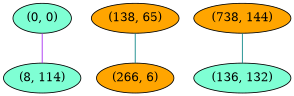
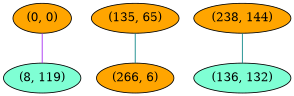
node "(0, 0)": fillcolor aquamarine -> orange
node "(138, 65)": label "(138, 65)" -> "(135, 65)"
node "(738, 144)": label "(738, 144)" -> "(238, 144)"
node "(8, 114)": label "(8, 114)" -> "(8, 119)"
